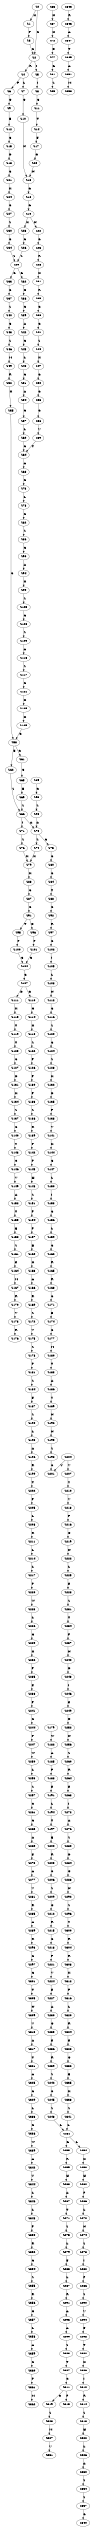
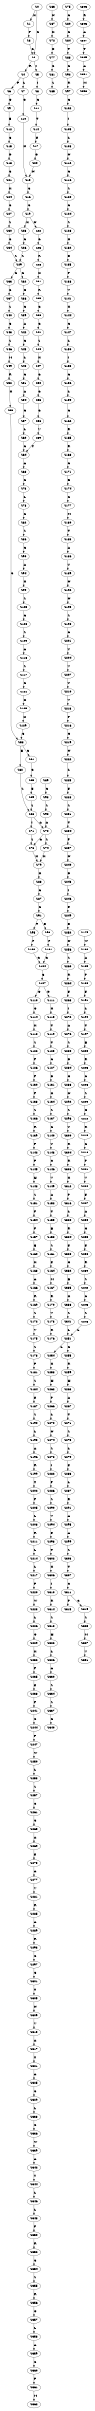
edge "S70" -> "S75": now "S70" -> "S76"
edge "S204" -> "S201": reversed
